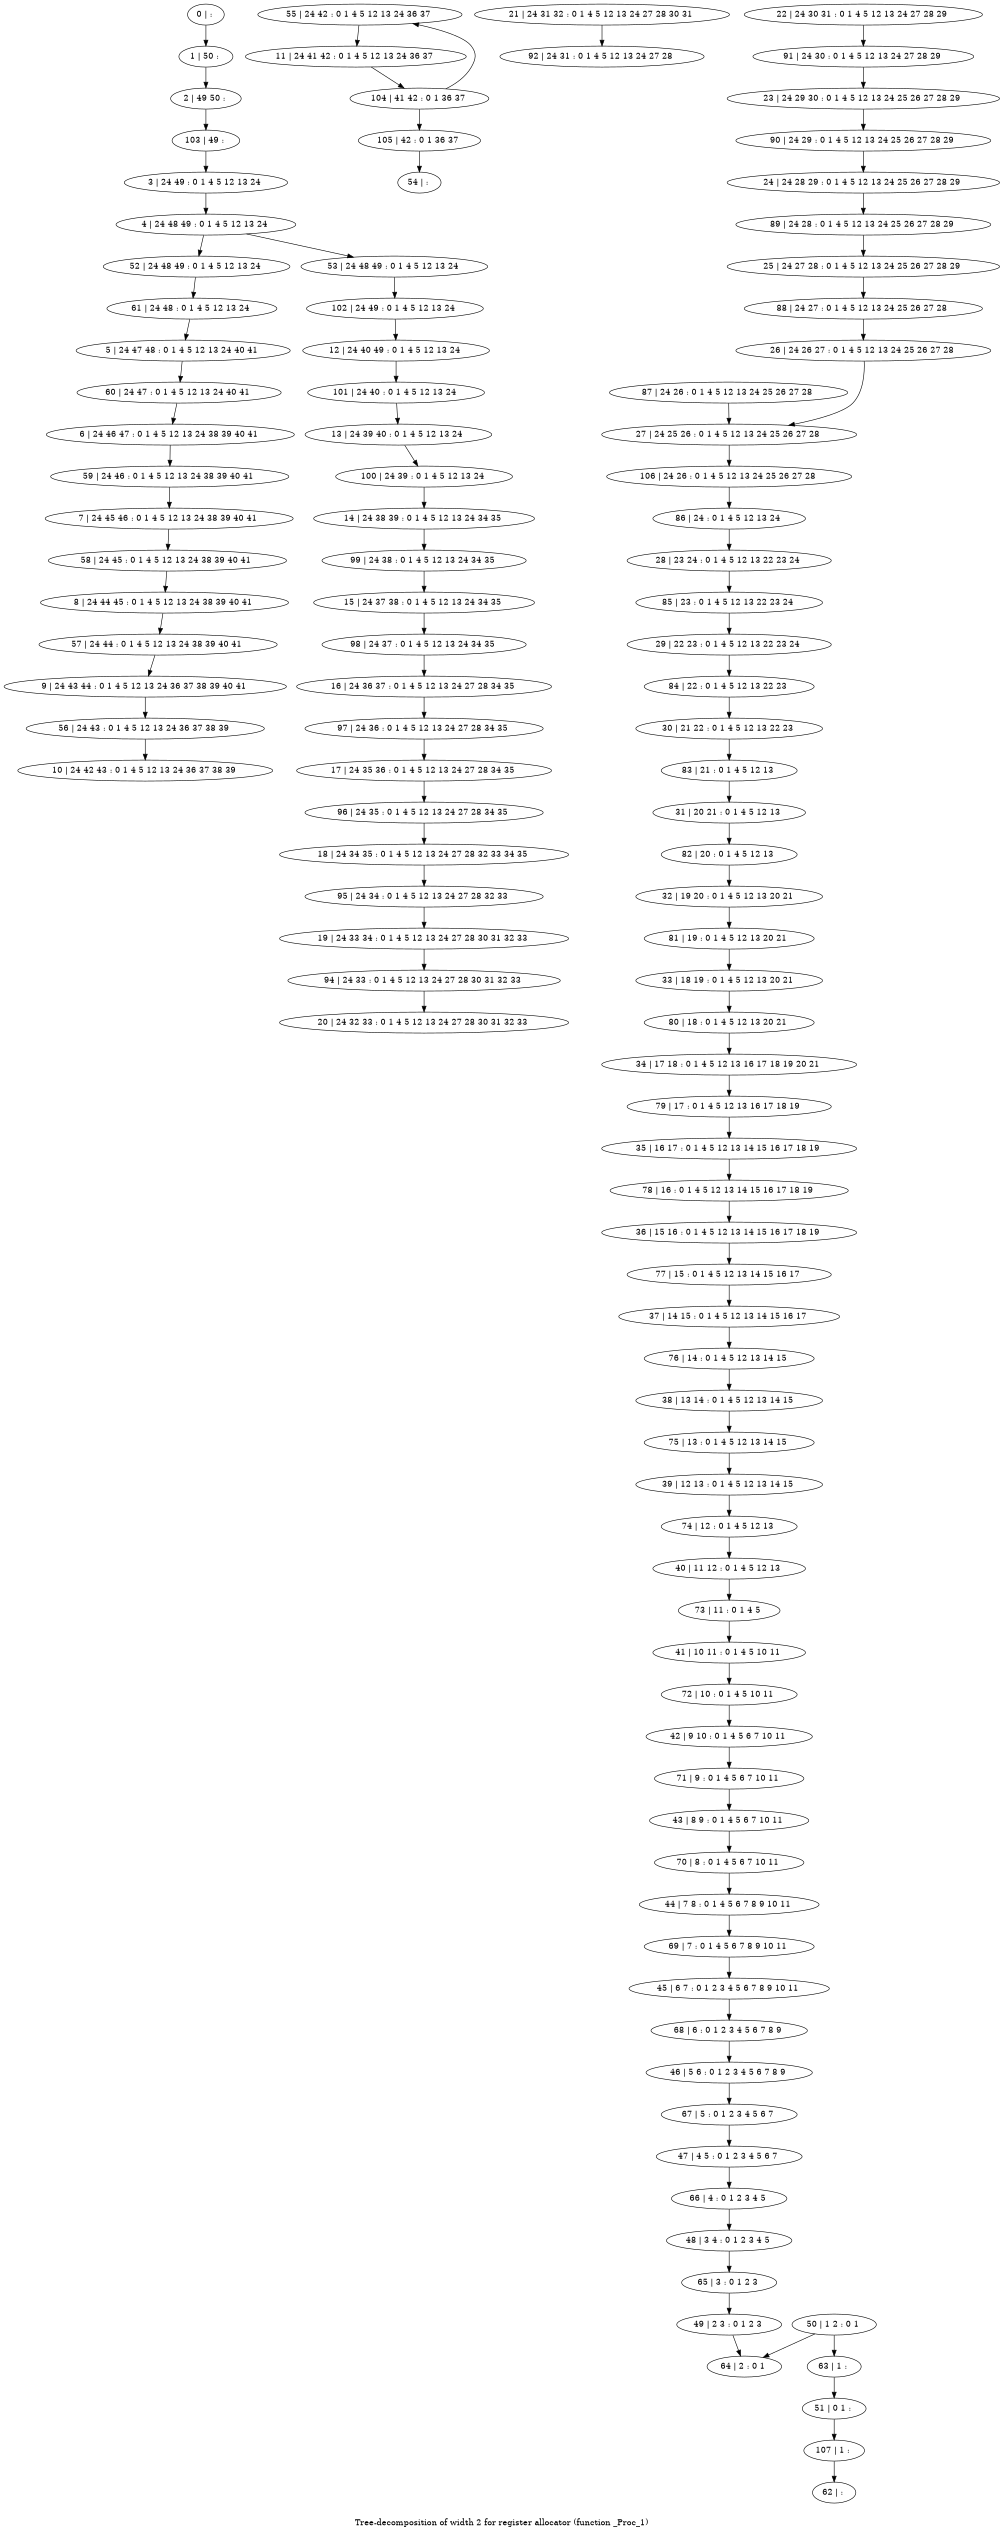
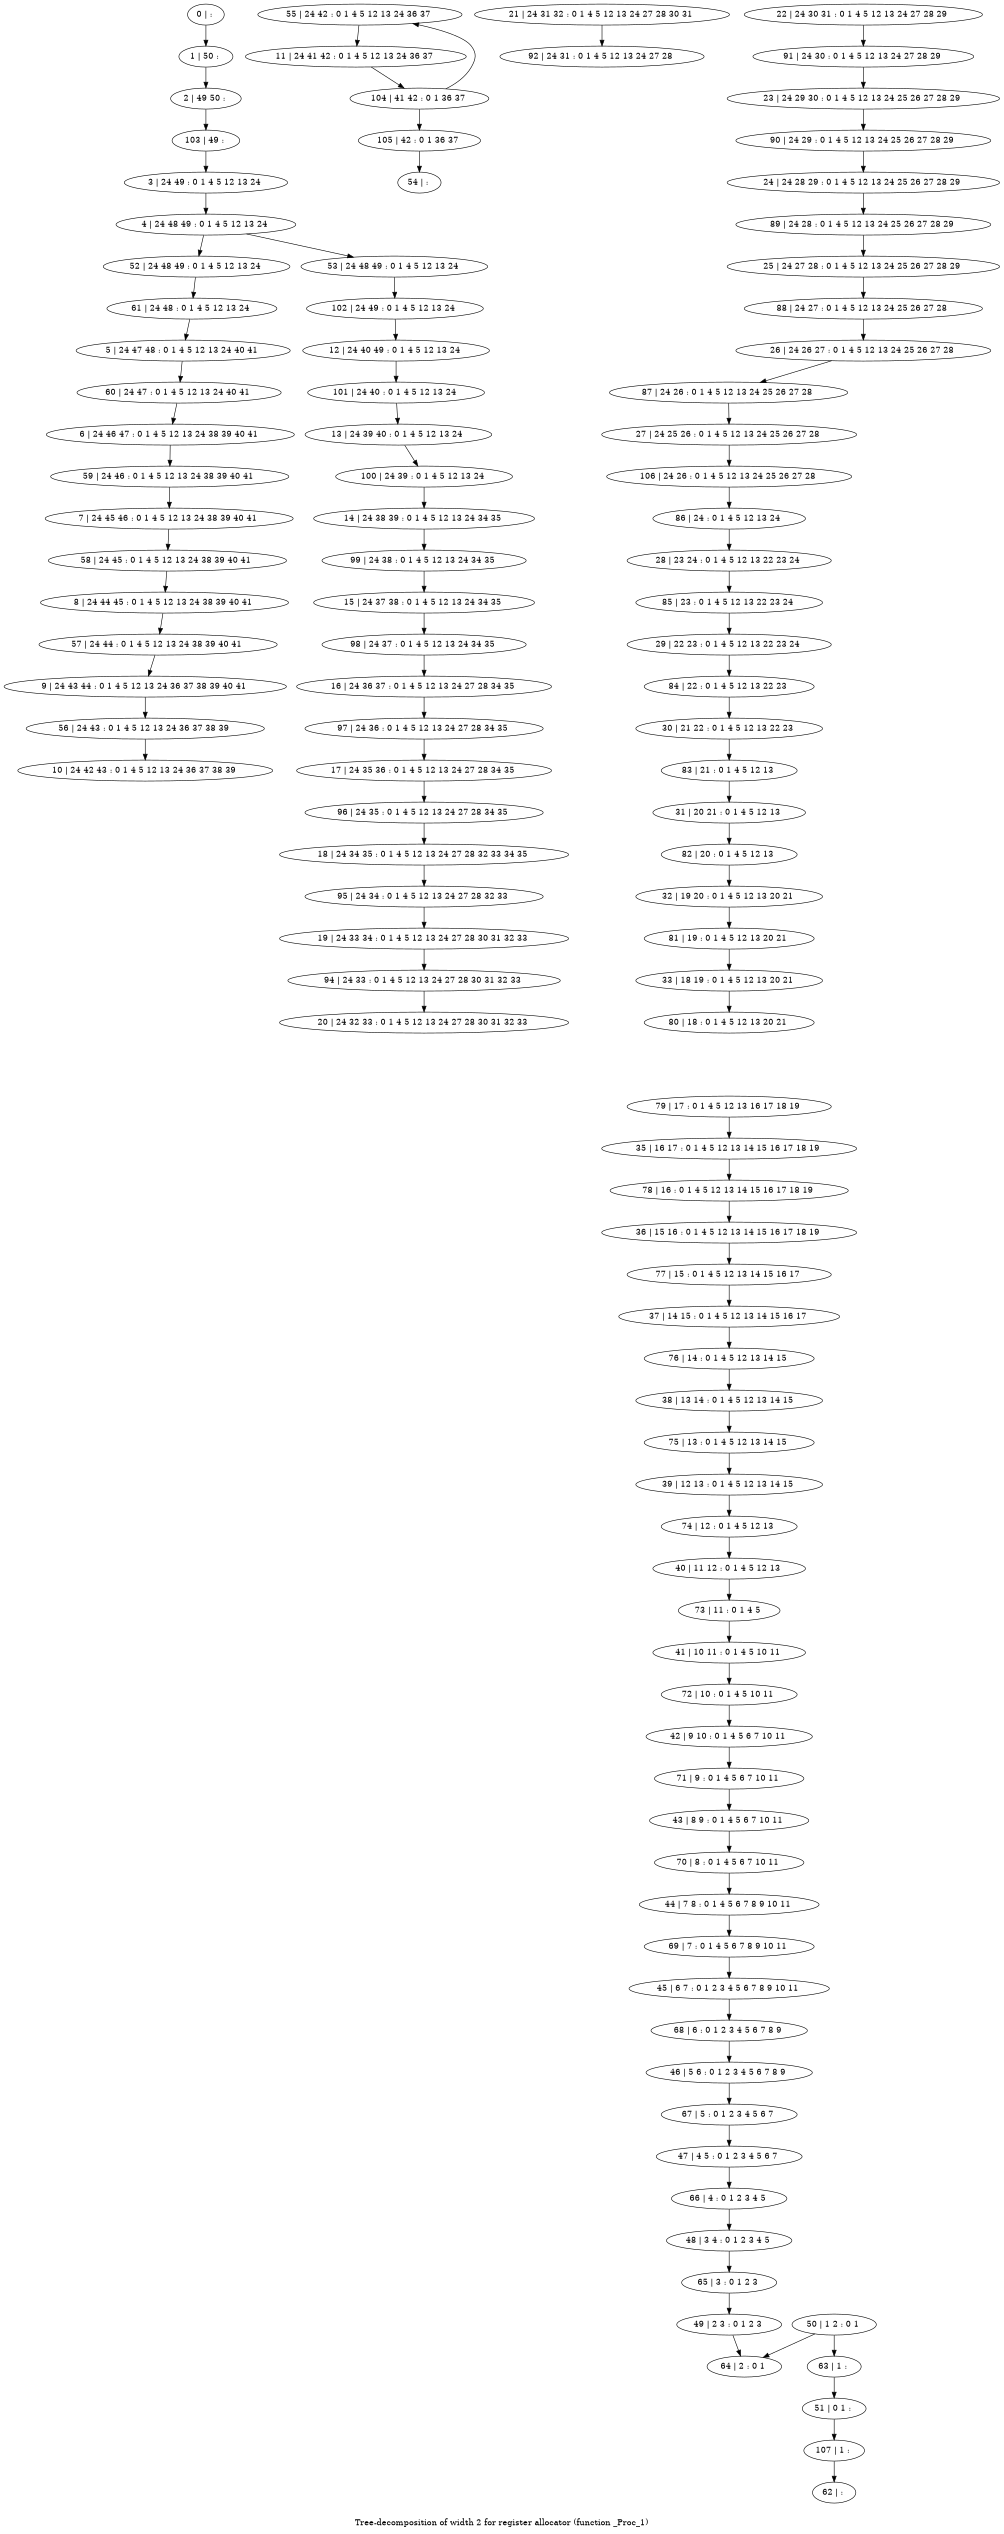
edge "26 | 24 26 27 : 0 1 4 5 12 13 24 25 26 27 28" -> "27 | 24 25 26 : 0 1 4 5 12 13 24 25 26 27 28": now "26 | 24 26 27 : 0 1 4 5 12 13 24 25 26 27 28" -> "87 | 24 26 : 0 1 4 5 12 13 24 25 26 27 28"
node "34 | 17 18 : 0 1 4 5 12 13 16 17 18 19 20 21": removed
